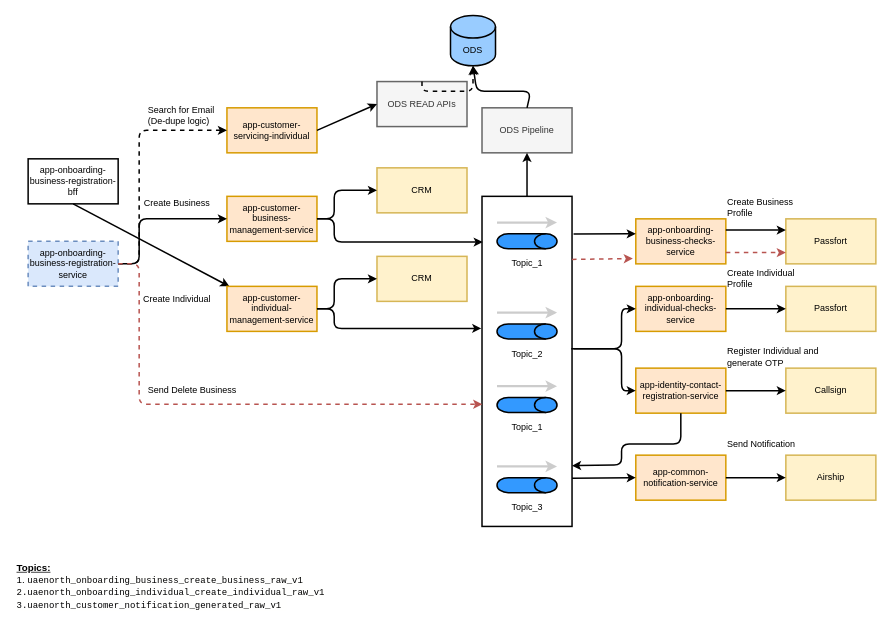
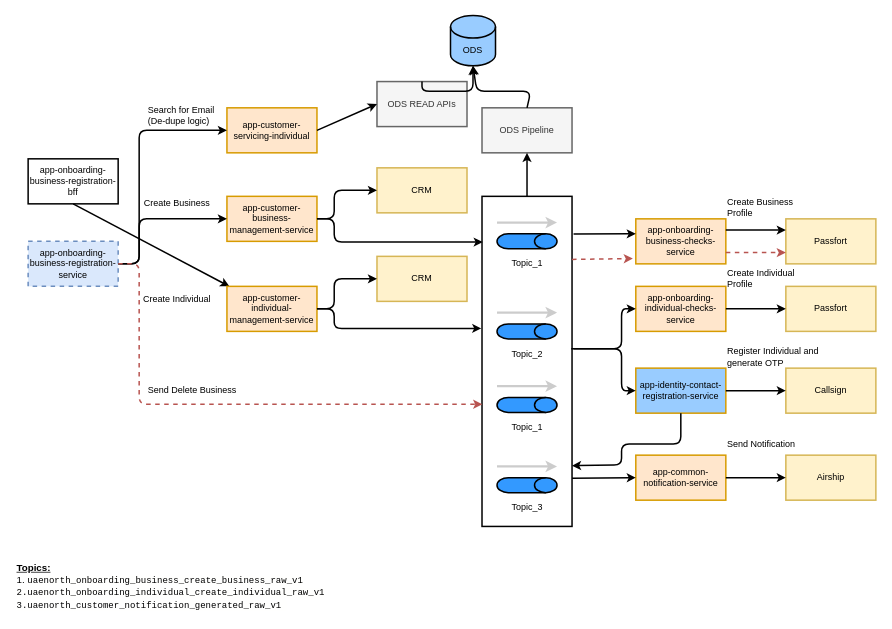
edge "ODS READ APIs" -> "ODS": style dashed -> solid
edge "app-onboarding-business-registration-service" -> "app-customer-servicing-individual": style dashed -> solid
node "app-identity-contact-registration-service": fillcolor #ffe6cc -> #99ccff
